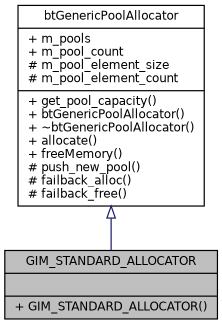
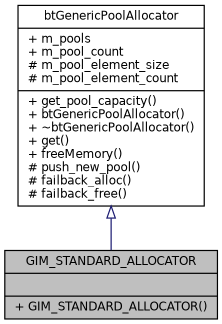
node "btGenericPoolAllocator": text "+ allocate()" -> "+ get()"
